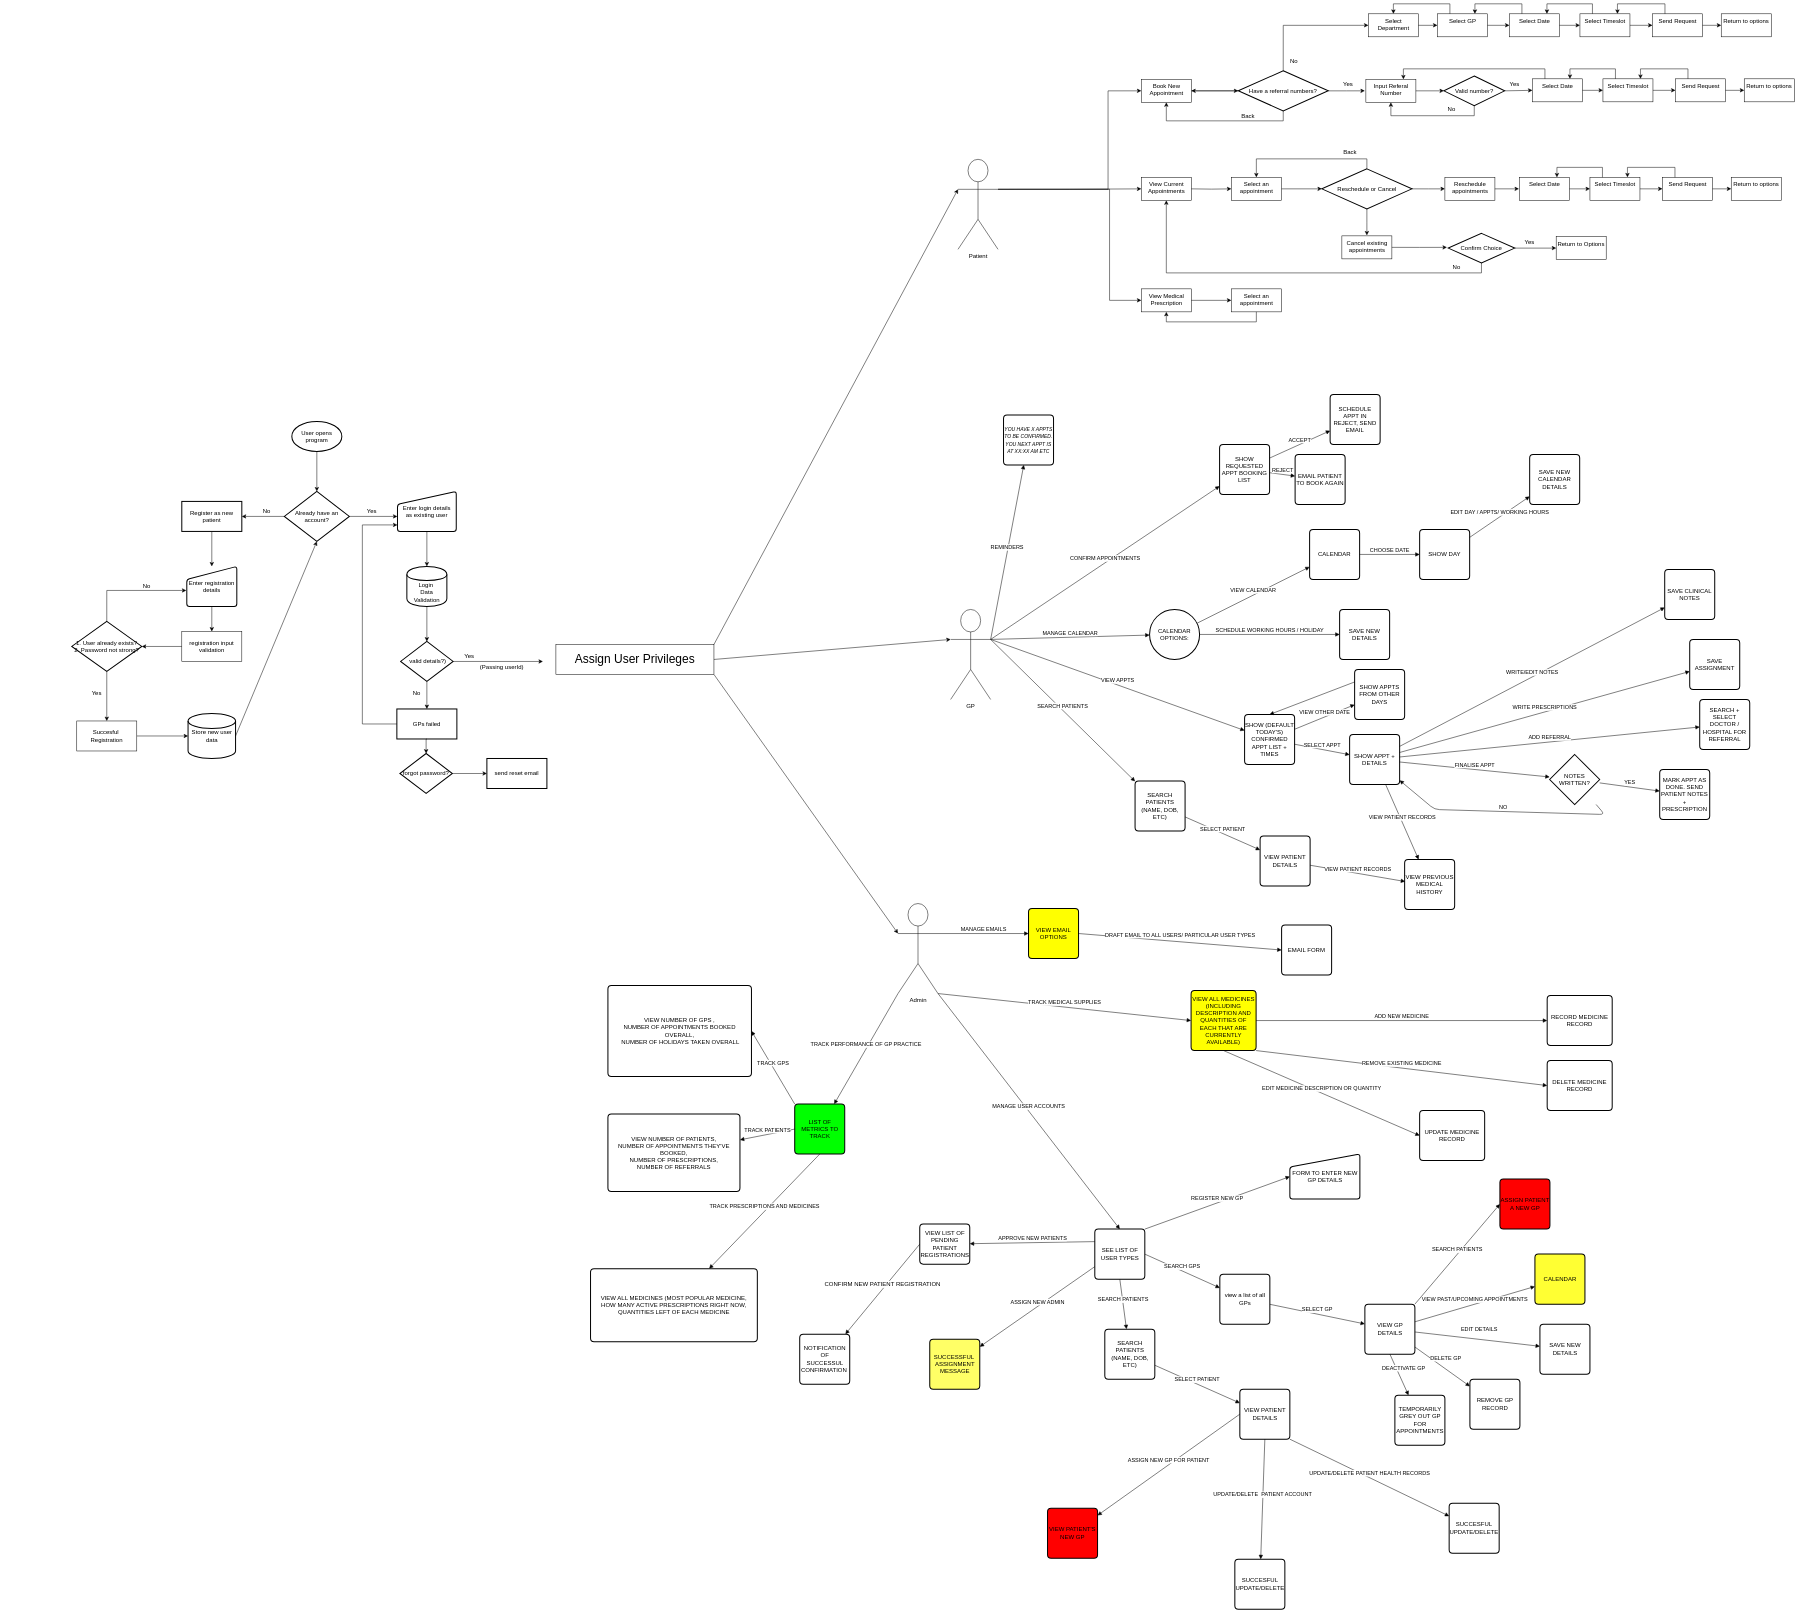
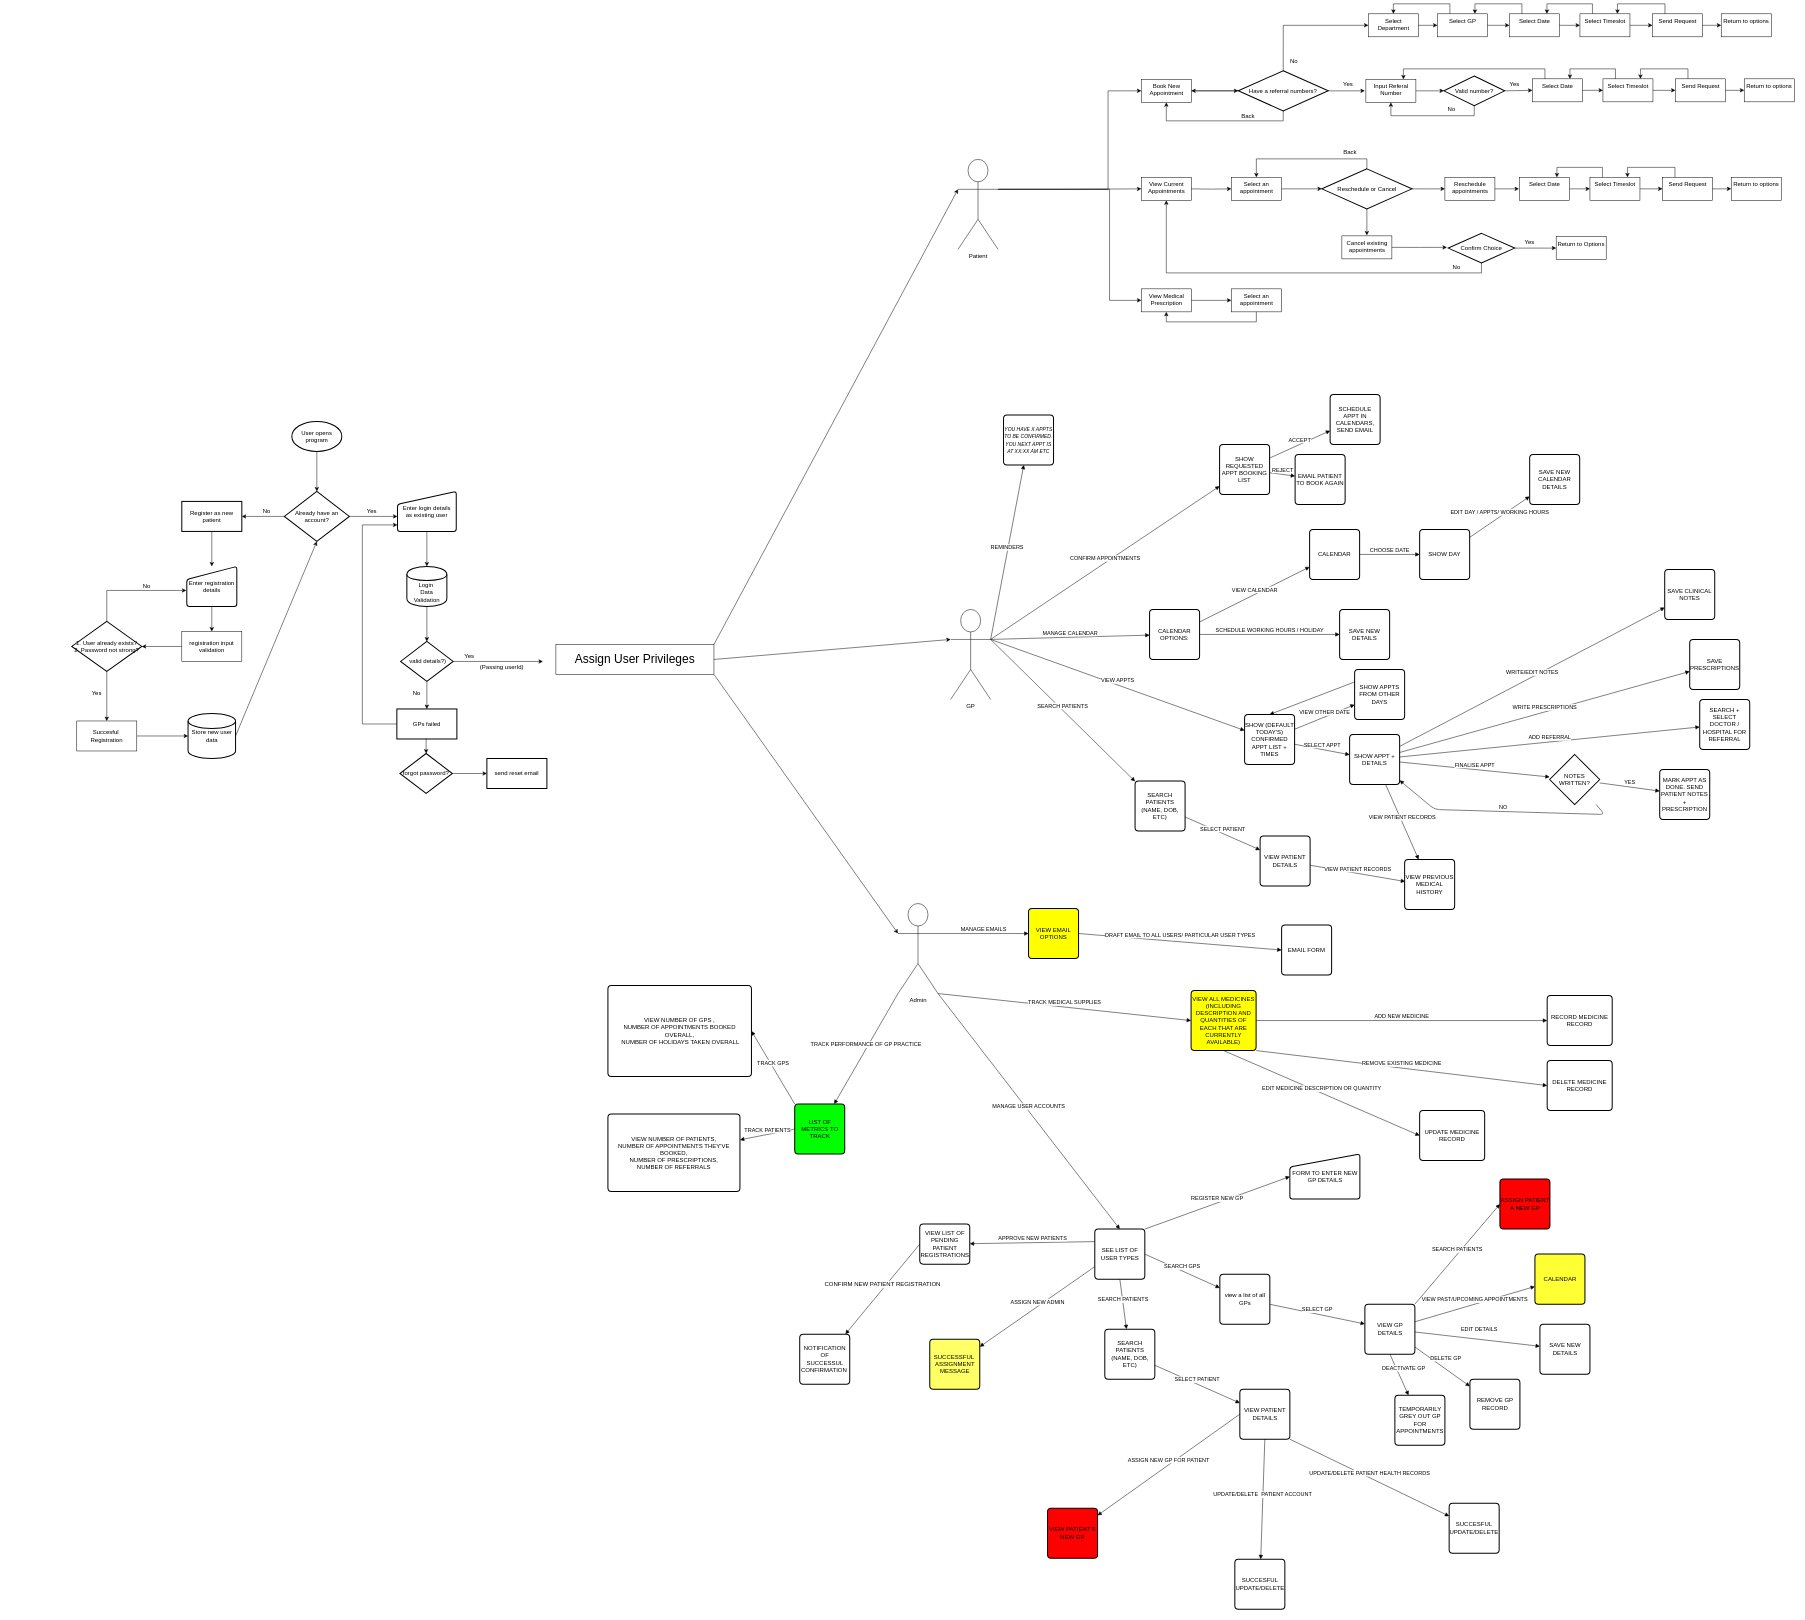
node "SCHEDULE APPT IN REJECT, SEND EMAIL": label "SCHEDULE APPT IN REJECT, SEND EMAIL" -> "SCHEDULE APPT IN CALENDARS, SEND EMAIL"
node "CALENDAR OPTIONS:": shape ellipse -> rounded rectangle
node "SAVE ASSIGNMENT": label "SAVE ASSIGNMENT" -> "SAVE PRESCRIPTIONS"
edge "LIST OF METRICS TO TRACK" -> "VIEW ALL MEDICINES (MOST POPULAR MEDICINE, HOW MANY ACTIVE PRESCRIPTIONS RIGHT NOW, QUANTITIES LEFT OF EACH MEDICINE": removed, label "TRACK PRESCRIPTIONS AND MEDICINES"
node "VIEW ALL MEDICINES (MOST POPULAR MEDICINE, HOW MANY ACTIVE PRESCRIPTIONS RIGHT NOW, QUANTITIES LEFT OF EACH MEDICINE": removed
